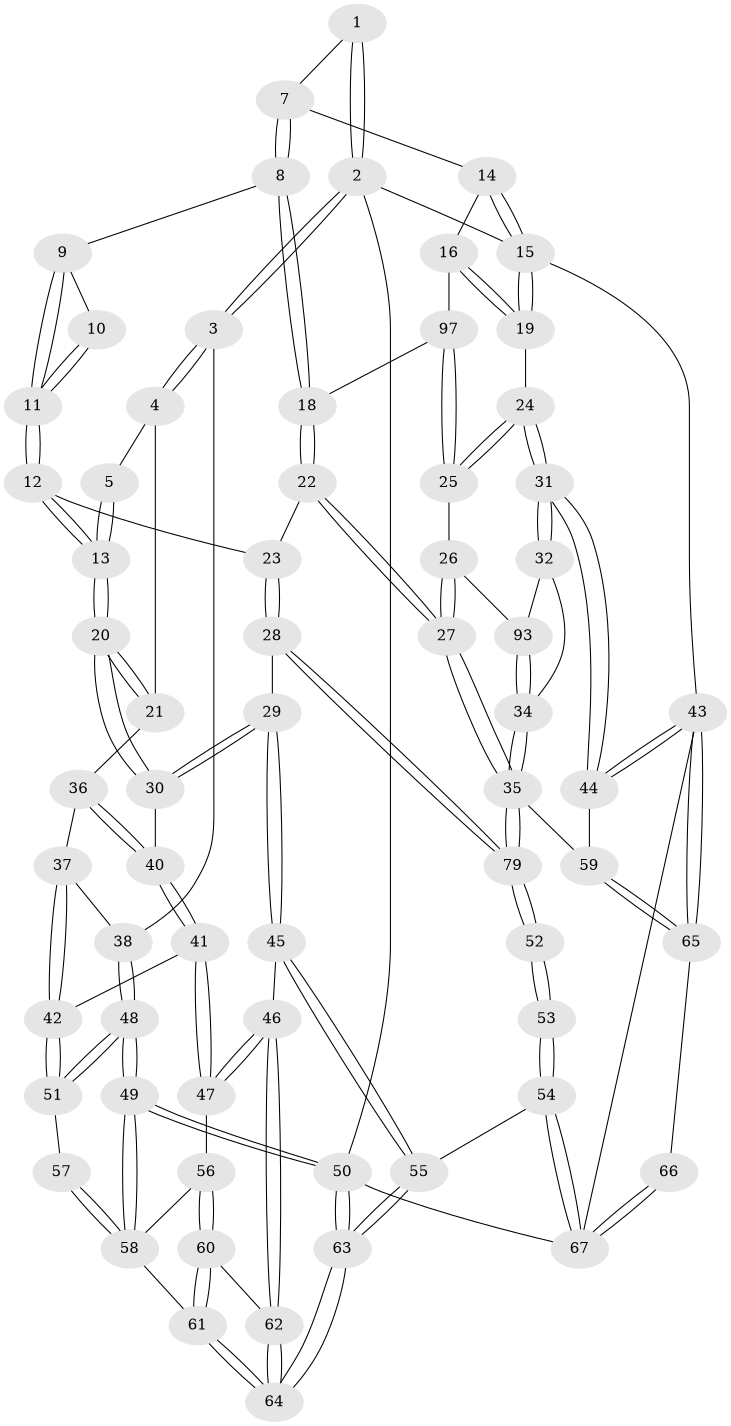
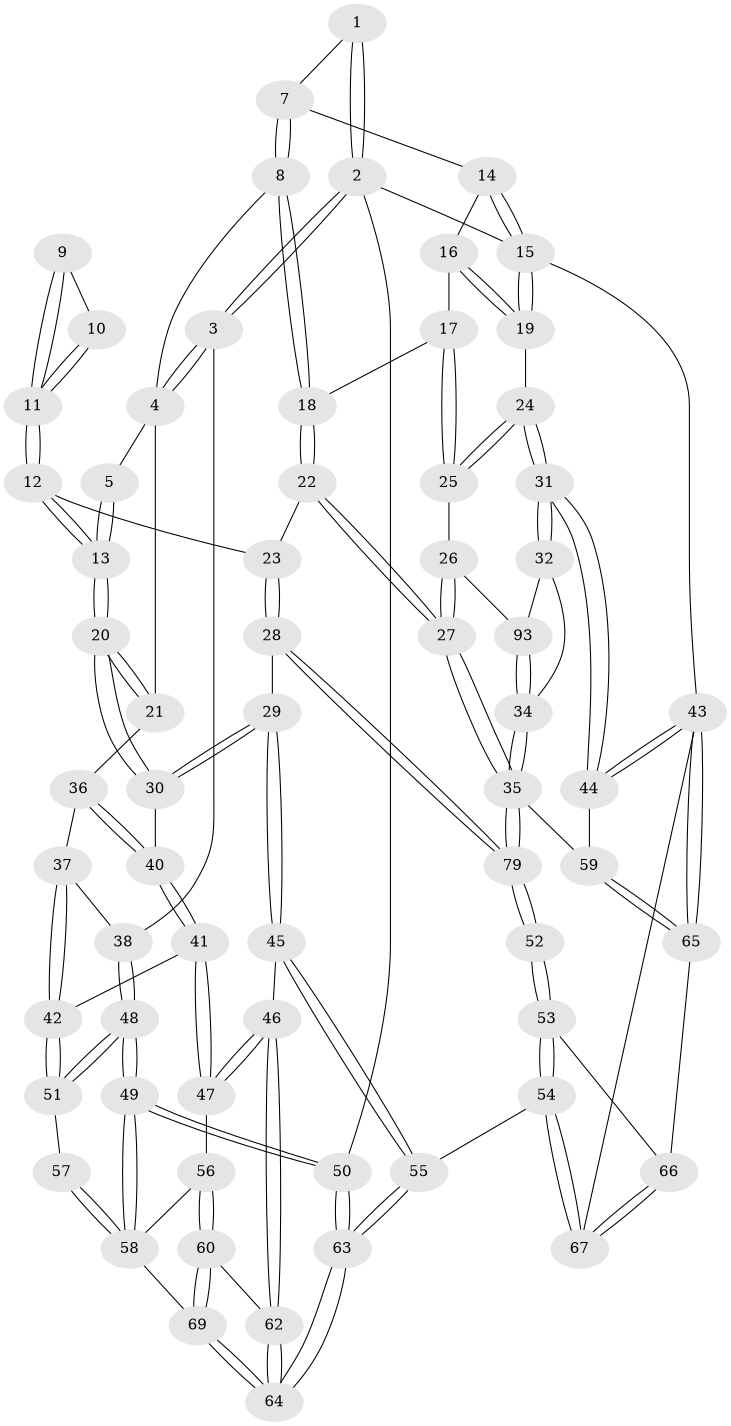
edge "8" -- "9": now "8" -- "4"
node "97": label "97" -> "17"
edge "53" -- "66": added
edge "50" -- "67": removed
node "61": label "61" -> "69"
